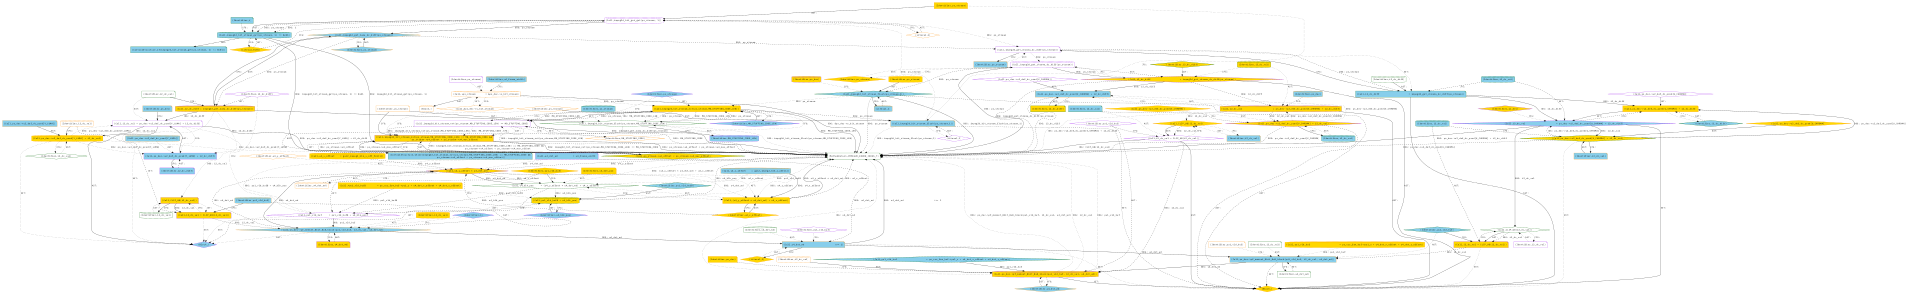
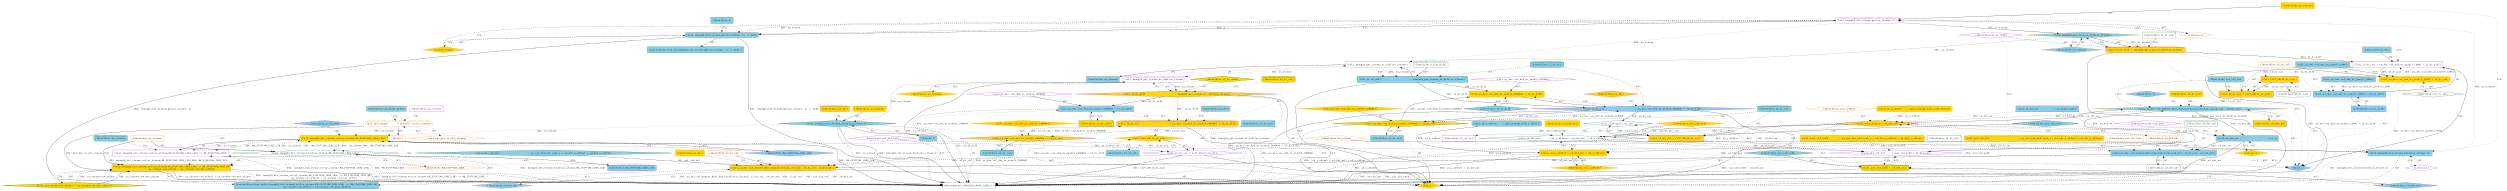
node "(Call,impeg2d_bit_gai_get(ps_stream, 1))": label "(Call,impeg2d_bit_gai_get(ps_stream, 1))" -> "(Call,impeg2d_bit_stream_get(ps_stream, 1))"
node "(Call,impeg2d_bit_stream_get(ps_stream, 1) != 0x01)": color darkgreen -> darkorange
edge "(MethodReturn,IMPEG2D_ERROR_CODES_T)" -> "(Call,u4_y_offset * u4_dst_wd)": reversed
